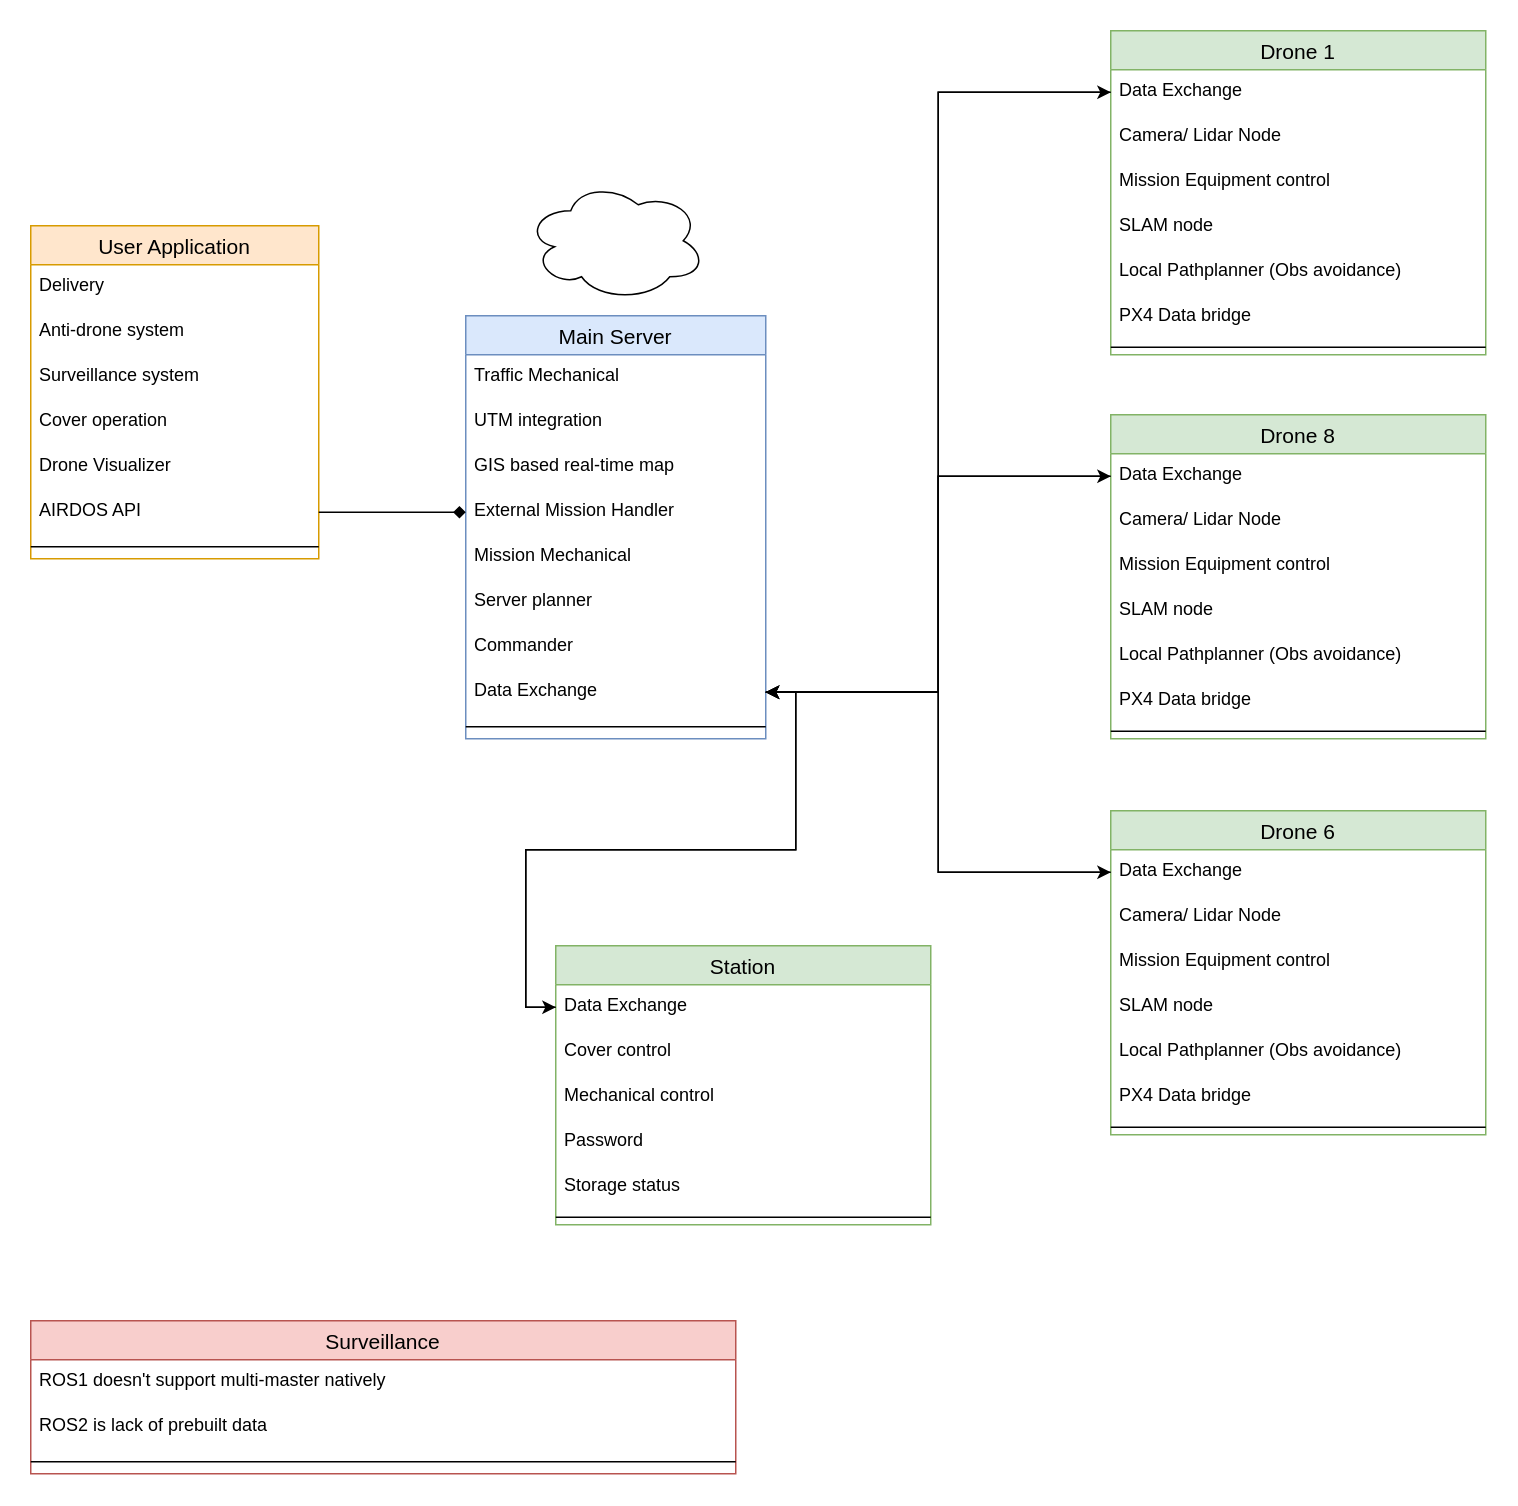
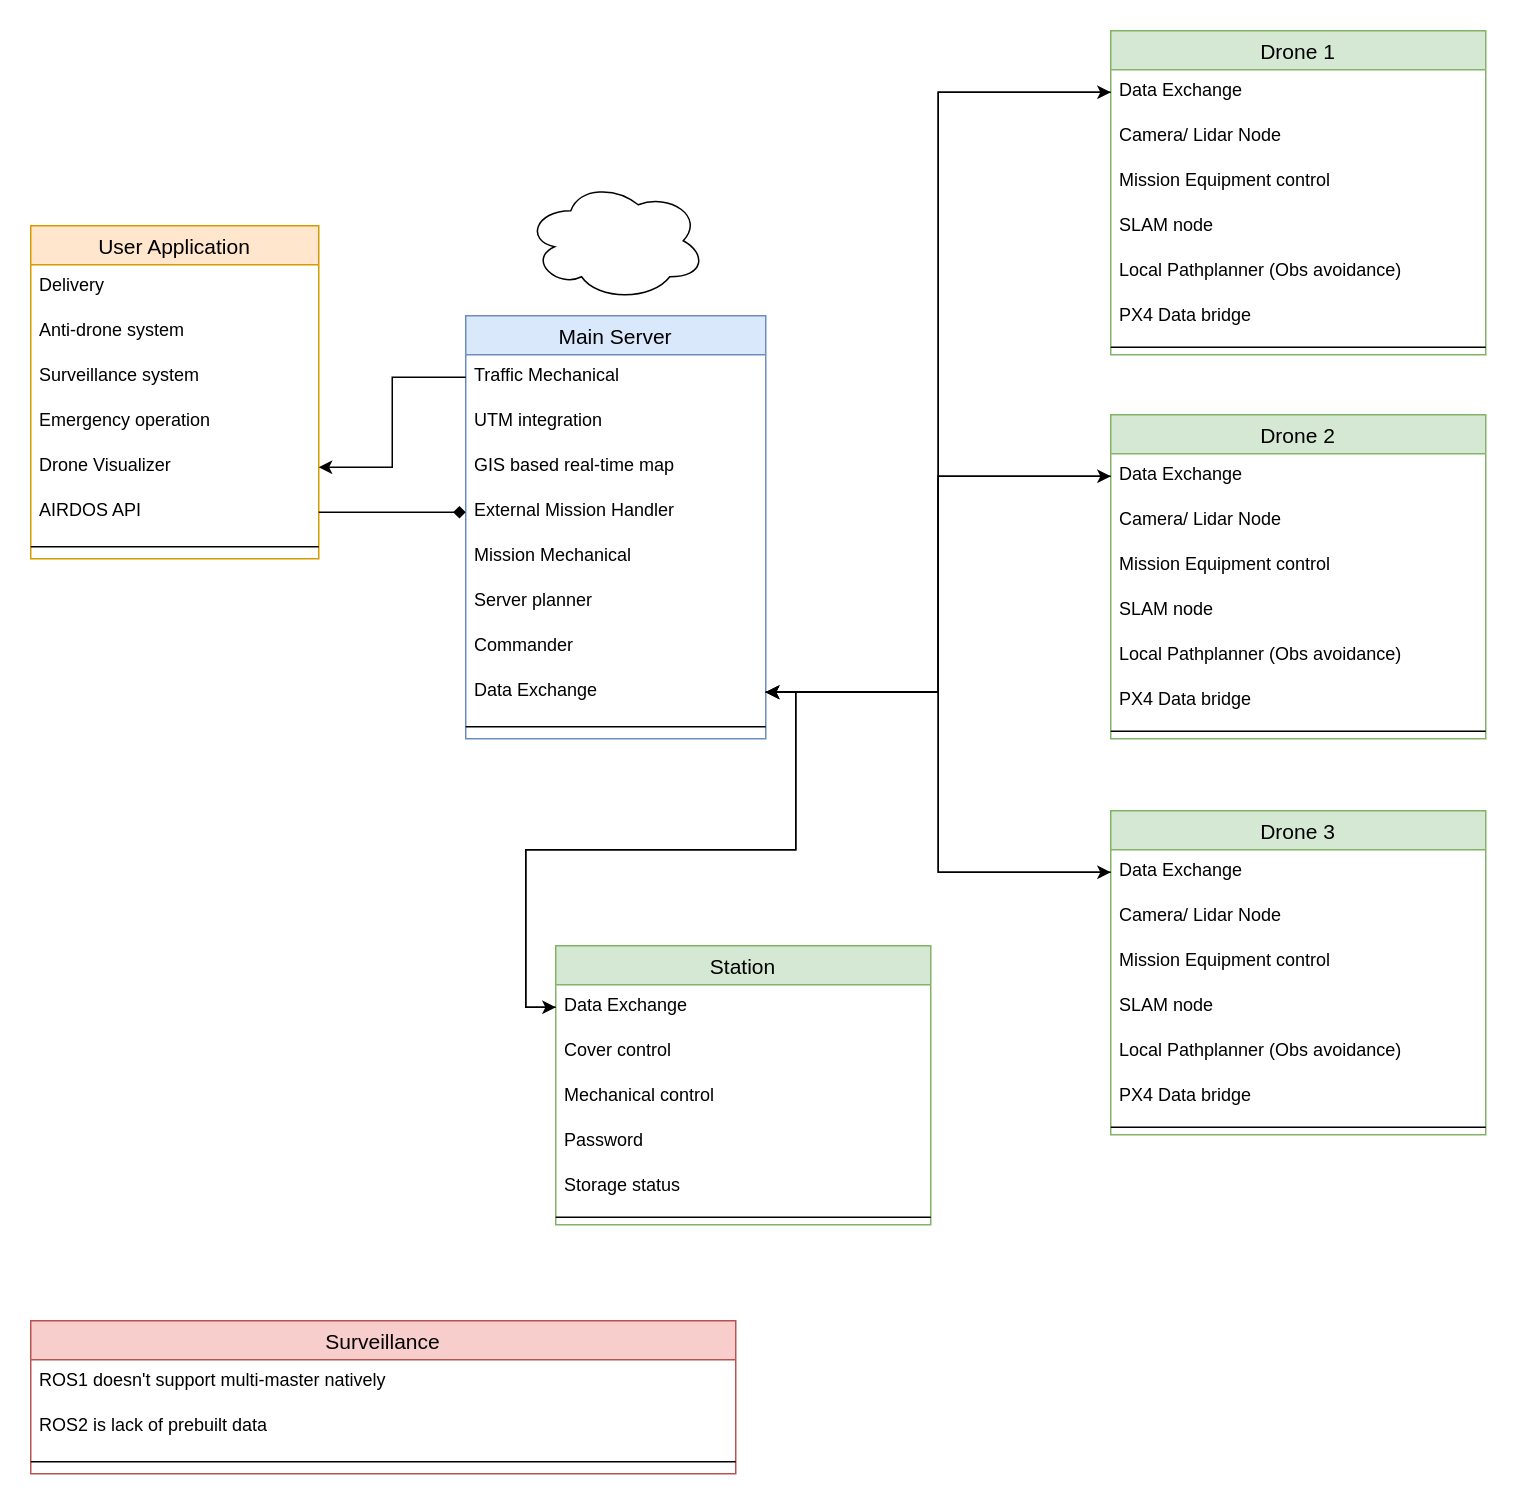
edge "Traffic Mechanical" -> "Drone Visualizer": added
node "Cover operation": label "Cover operation" -> "Emergency operation"
node "Drone 8": label "Drone 8" -> "Drone 2"
node "Drone 6": label "Drone 6" -> "Drone 3"
